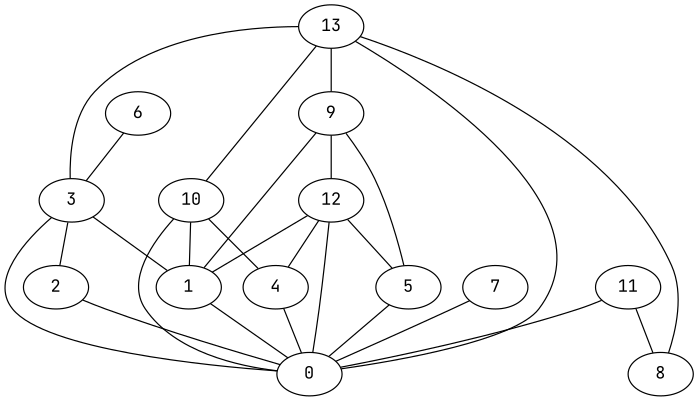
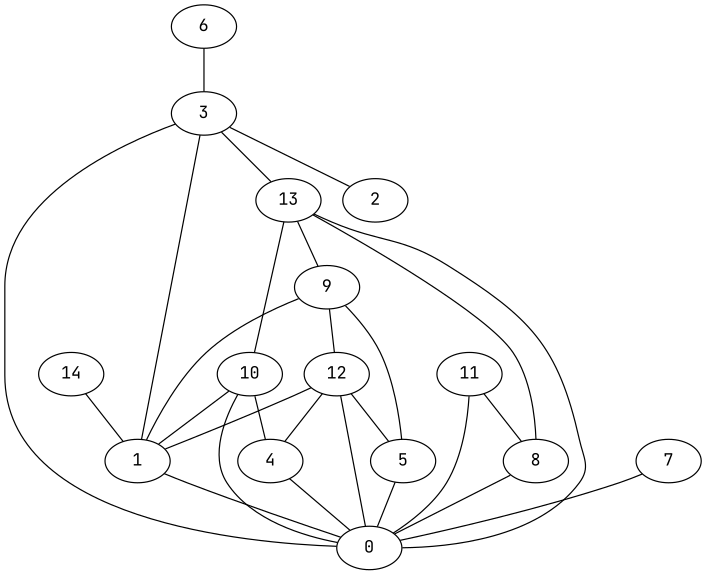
edge "3" -> "13": reversed
edge "0" -> "2": now "0" -> "8"
node "14": added
